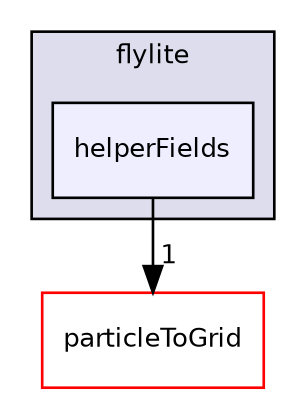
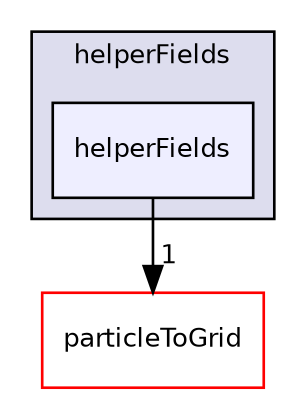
cluster "flylite": label "flylite" -> "helperFields"
